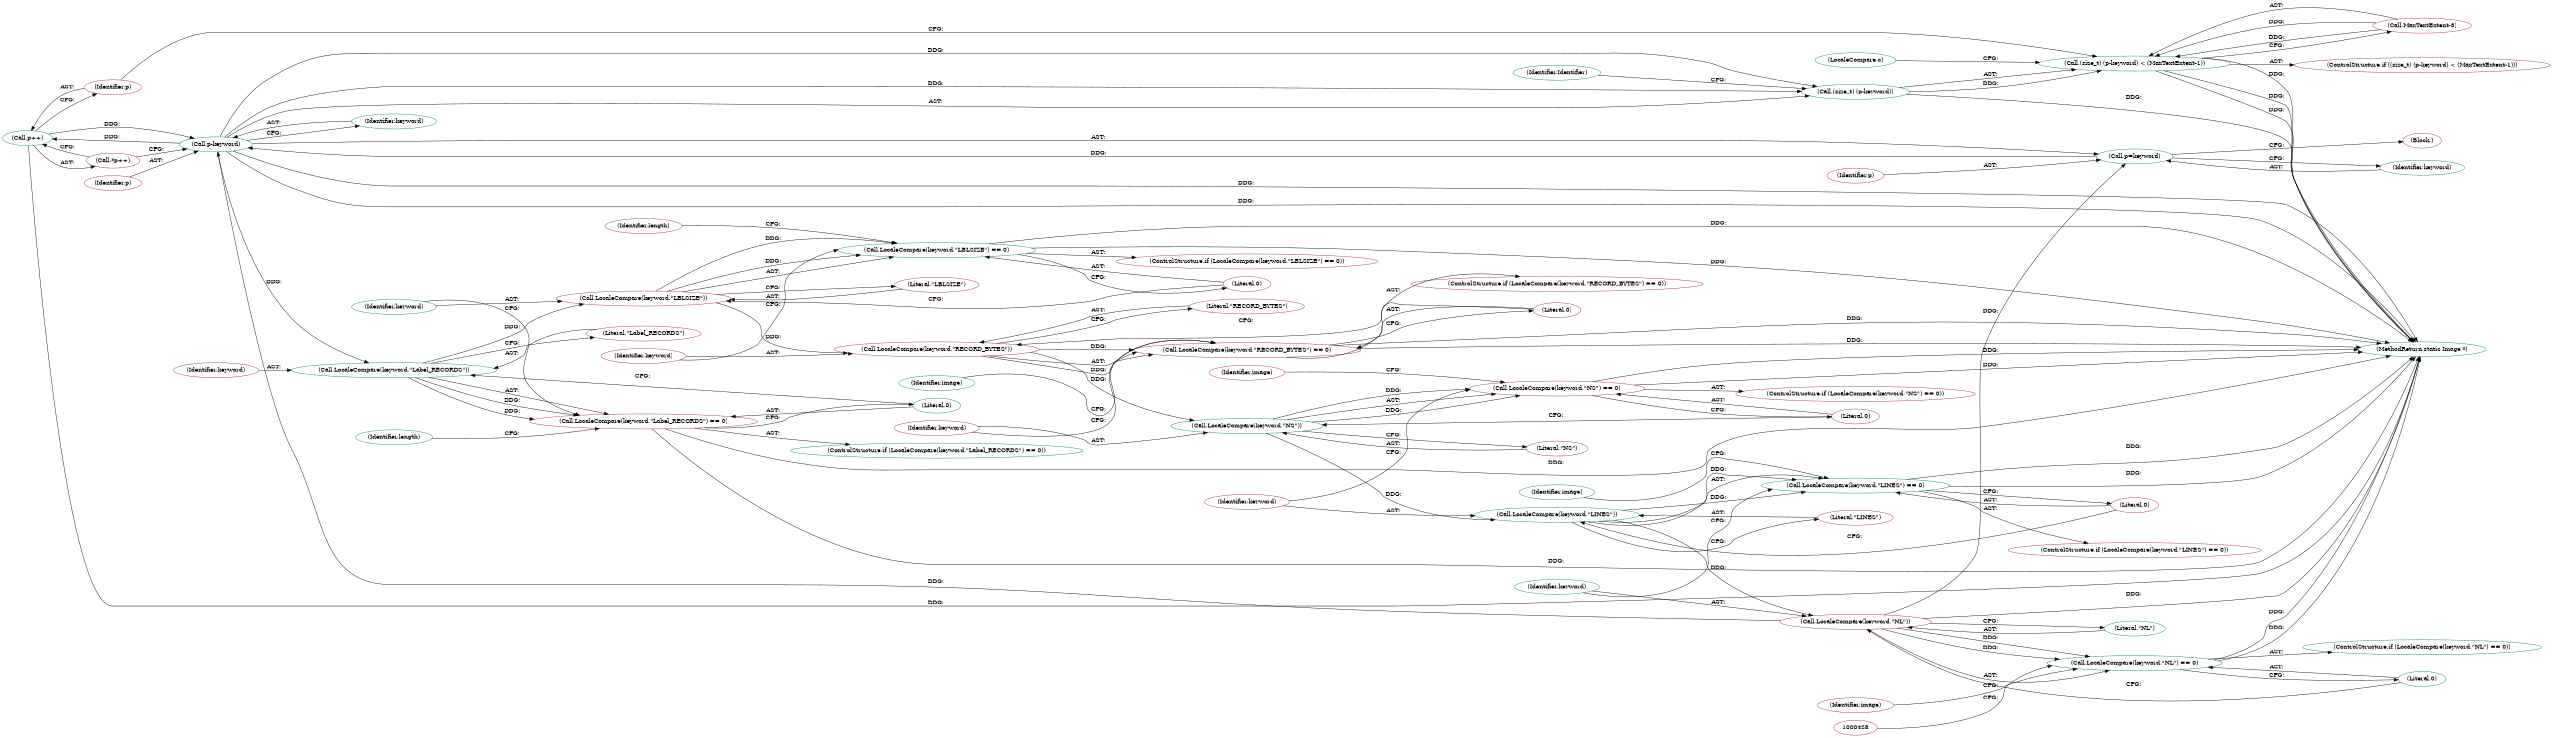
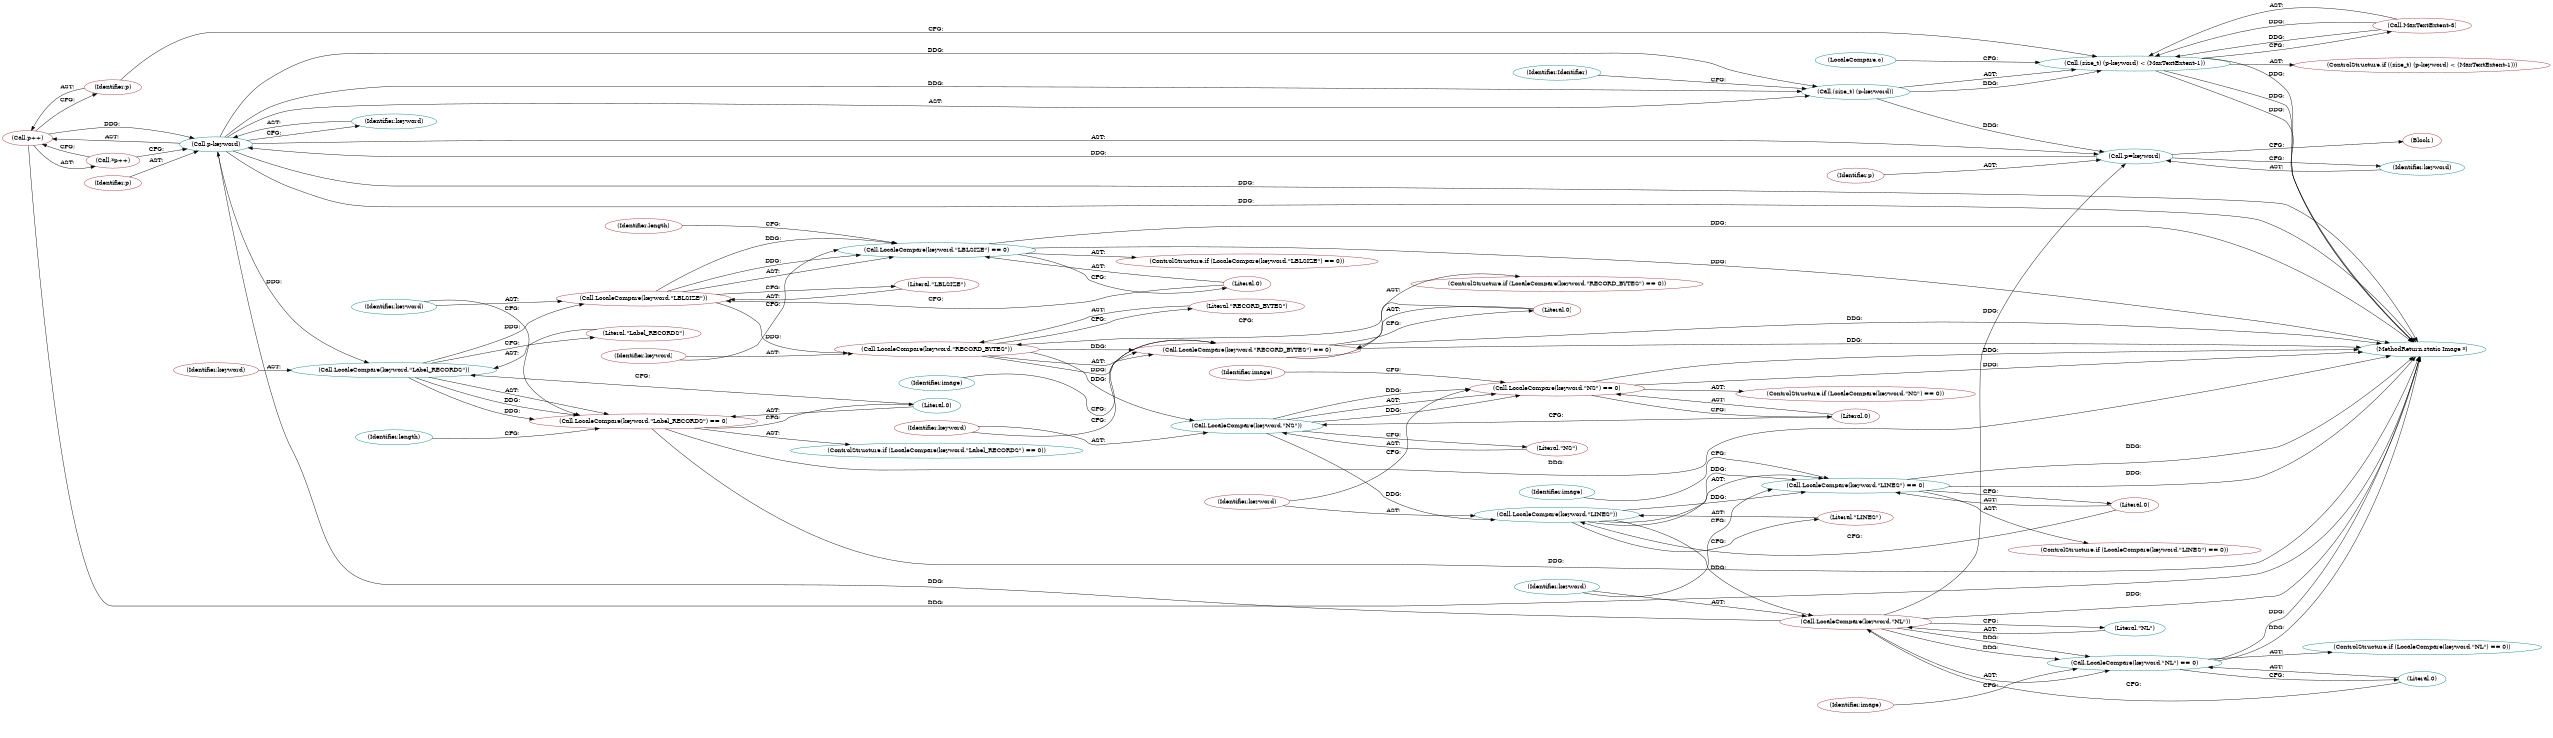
edge "(Call,(size_t) (p-keyword))" -> "(MethodReturn,static Image *)": now "(Call,(size_t) (p-keyword))" -> "(Call,p=keyword)"
edge "(Call,p-keyword)" -> "(Call,p++)": label "DDG: " -> "AST: "
node "(Call,p++)": color teal -> brown
node "1000428": removed
